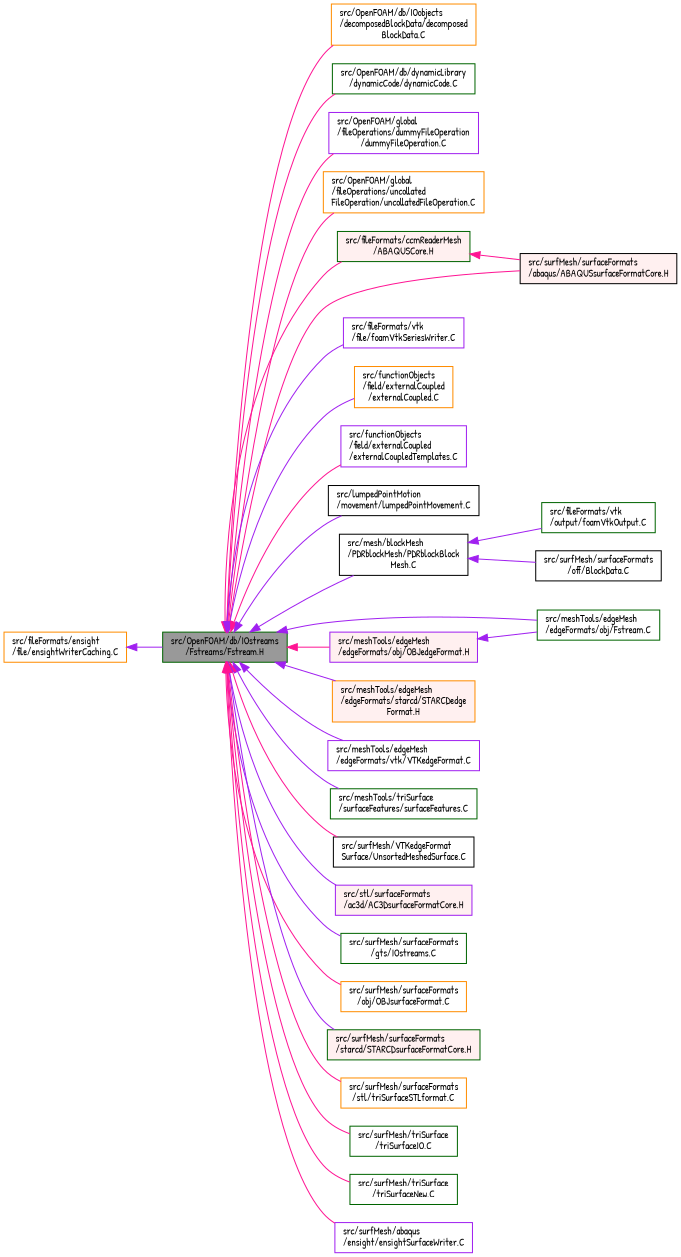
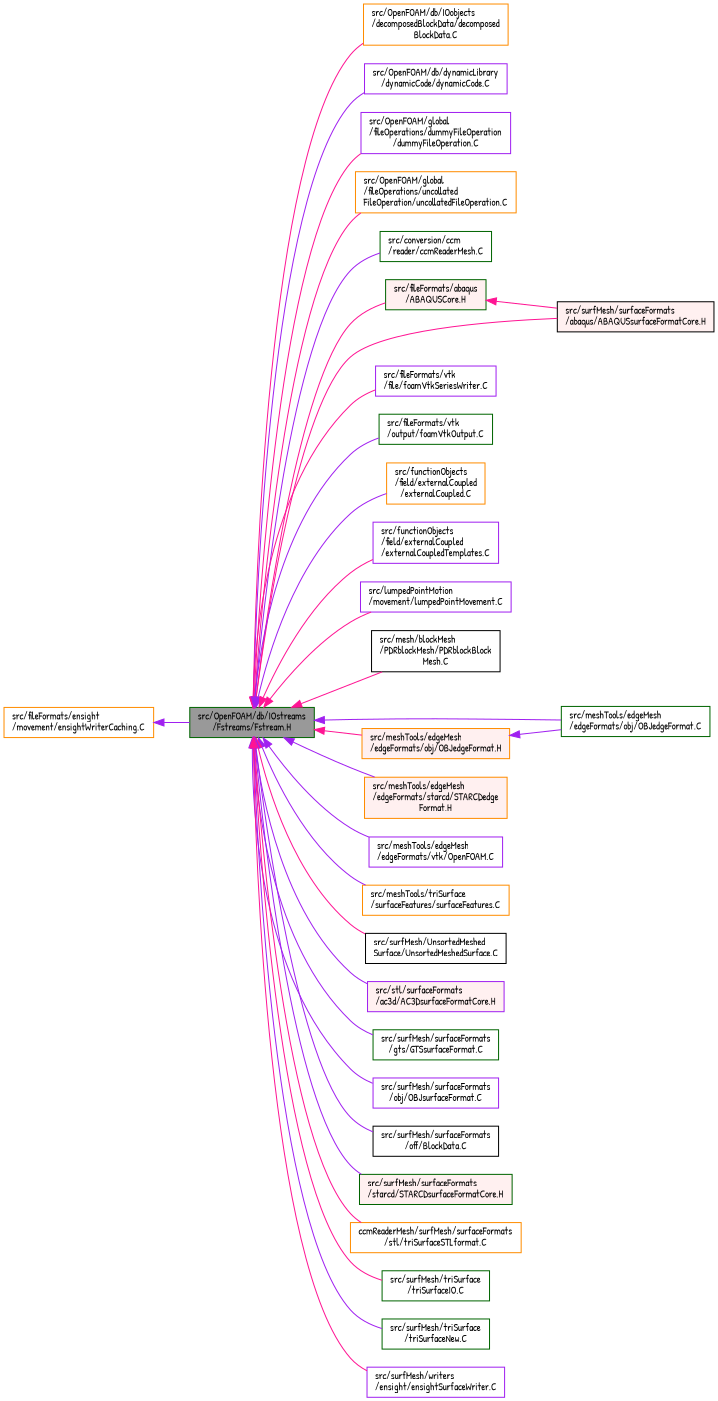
node "src/OpenFOAM/db/dynamicLibrary /dynamicCode/dynamicCode.C": color darkgreen -> purple
node "src/fileFormats/ccmReaderMesh /ABAQUSCore.H": label "src/fileFormats/ccmReaderMesh /ABAQUSCore.H" -> "src/fileFormats/abaqus /ABAQUSCore.H"
node "src/conversion/ccm /reader/ccmReaderMesh.C": added
edge "src/OpenFOAM/db/dynamicLibrary /dynamicCode/dynamicCode.C" -> "src/OpenFOAM/db/IOstreams /Fstreams/Fstream.H": color deeppink -> purple
edge "src/fileFormats/vtk /file/foamVtkSeriesWriter.C" -> "src/OpenFOAM/db/IOstreams /Fstreams/Fstream.H": color purple -> deeppink
node "src/lumpedPointMotion /movement/lumpedPointMovement.C": color black -> purple
edge "src/fileFormats/vtk /output/foamVtkOutput.C" -> "src/mesh/blockMesh /PDRblockMesh/PDRblockBlock Mesh.C": now "src/fileFormats/vtk /output/foamVtkOutput.C" -> "src/OpenFOAM/db/IOstreams /Fstreams/Fstream.H"
edge "src/surfMesh/surfaceFormats /off/BlockData.C" -> "src/mesh/blockMesh /PDRblockMesh/PDRblockBlock Mesh.C": now "src/surfMesh/surfaceFormats /off/BlockData.C" -> "src/OpenFOAM/db/IOstreams /Fstreams/Fstream.H"
edge "src/lumpedPointMotion /movement/lumpedPointMovement.C" -> "src/OpenFOAM/db/IOstreams /Fstreams/Fstream.H": color purple -> deeppink
edge "src/mesh/blockMesh /PDRblockMesh/PDRblockBlock Mesh.C" -> "src/OpenFOAM/db/IOstreams /Fstreams/Fstream.H": color purple -> deeppink
node "src/meshTools/edgeMesh /edgeFormats/obj/Fstream.C": label "src/meshTools/edgeMesh /edgeFormats/obj/Fstream.C" -> "src/meshTools/edgeMesh /edgeFormats/obj/OBJedgeFormat.C"
node "src/fileFormats/ensight /file/ensightWriterCaching.C": label "src/fileFormats/ensight /file/ensightWriterCaching.C" -> "src/fileFormats/ensight /movement/ensightWriterCaching.C"
node "src/meshTools/edgeMesh /edgeFormats/obj/OBJedgeFormat.H": color purple -> darkorange
node "src/meshTools/edgeMesh /edgeFormats/vtk/VTKedgeFormat.C": label "src/meshTools/edgeMesh /edgeFormats/vtk/VTKedgeFormat.C" -> "src/meshTools/edgeMesh /edgeFormats/vtk/OpenFOAM.C"
node "src/meshTools/triSurface /surfaceFeatures/surfaceFeatures.C": color darkgreen -> darkorange
node "src/surfMesh/VTKedgeFormat Surface/UnsortedMeshedSurface.C": label "src/surfMesh/VTKedgeFormat Surface/UnsortedMeshedSurface.C" -> "src/surfMesh/UnsortedMeshed Surface/UnsortedMeshedSurface.C"
edge "src/surfMesh/surfaceFormats /obj/OBJsurfaceFormat.C" -> "src/OpenFOAM/db/IOstreams /Fstreams/Fstream.H": color deeppink -> purple
edge "src/surfMesh/triSurface /triSurfaceNew.C" -> "src/OpenFOAM/db/IOstreams /Fstreams/Fstream.H": color deeppink -> purple
node "src/surfMesh/surfaceFormats /gts/IOstreams.C": label "src/surfMesh/surfaceFormats /gts/IOstreams.C" -> "src/surfMesh/surfaceFormats /gts/GTSsurfaceFormat.C"
node "src/surfMesh/surfaceFormats /obj/OBJsurfaceFormat.C": color darkorange -> purple
node "src/surfMesh/surfaceFormats /stl/triSurfaceSTLformat.C": label "src/surfMesh/surfaceFormats /stl/triSurfaceSTLformat.C" -> "ccmReaderMesh/surfMesh/surfaceFormats /stl/triSurfaceSTLformat.C"
node "src/surfMesh/abaqus /ensight/ensightSurfaceWriter.C": label "src/surfMesh/abaqus /ensight/ensightSurfaceWriter.C" -> "src/surfMesh/writers /ensight/ensightSurfaceWriter.C"
